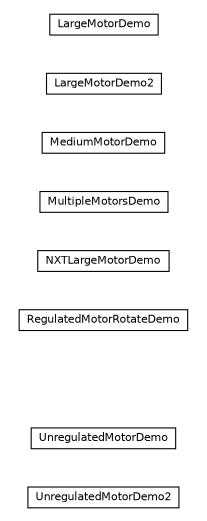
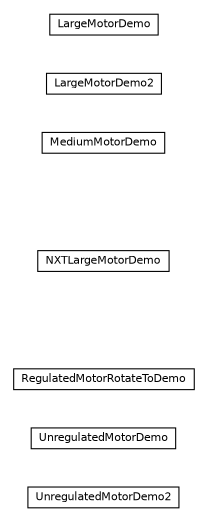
node "MultipleMotorsDemo": removed
node "RegulatedMotorRotateDemo": removed
node "RegulatedMotorRotateToDemo": added
